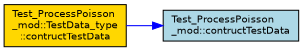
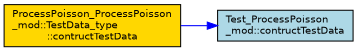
node "Test_ProcessPoisson _mod::TestData_type ::contructTestData": label "Test_ProcessPoisson _mod::TestData_type ::contructTestData" -> "ProcessPoisson_ProcessPoisson _mod::TestData_type ::contructTestData"
